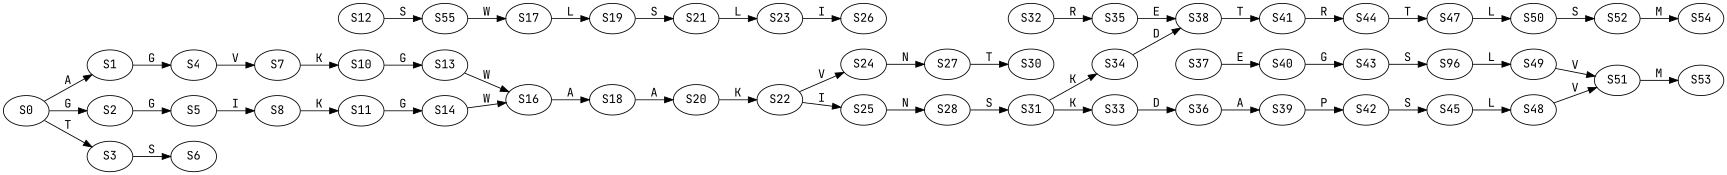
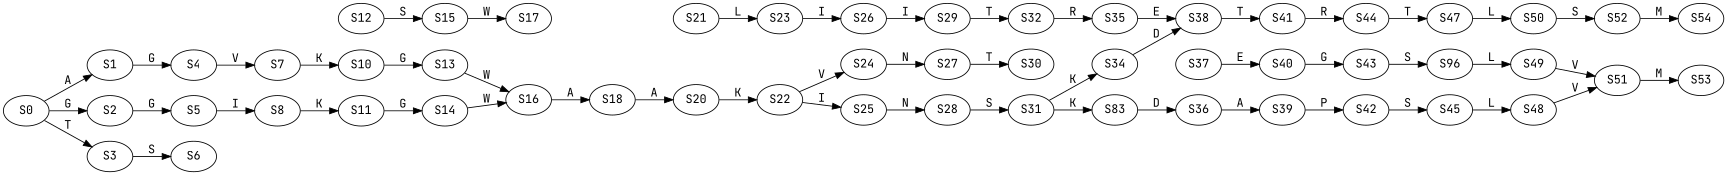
node "S55": label "S55" -> "S15"
node "S19": removed
node "S29": added
node "S33": label "S33" -> "S83"
